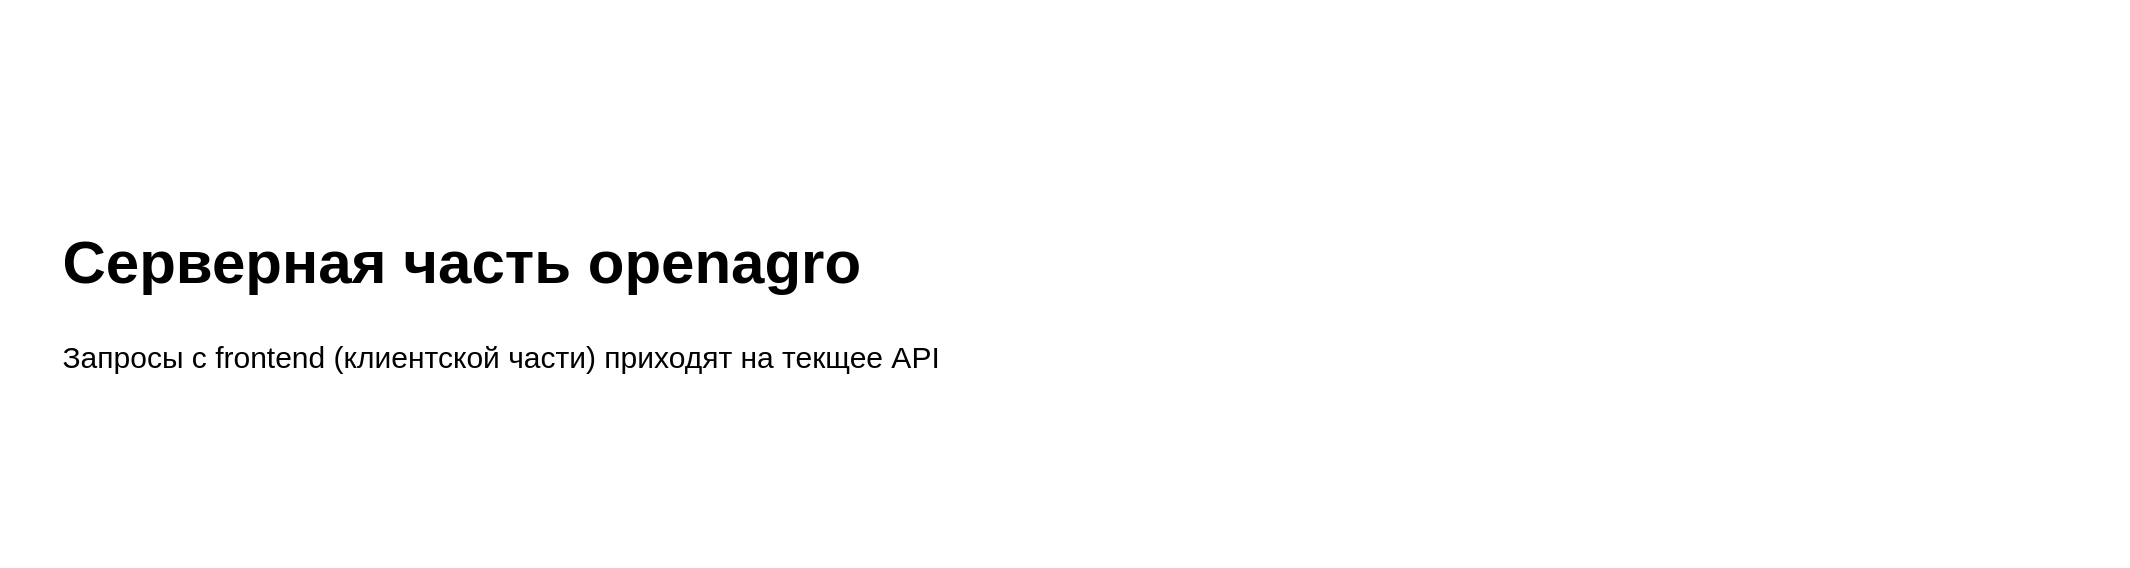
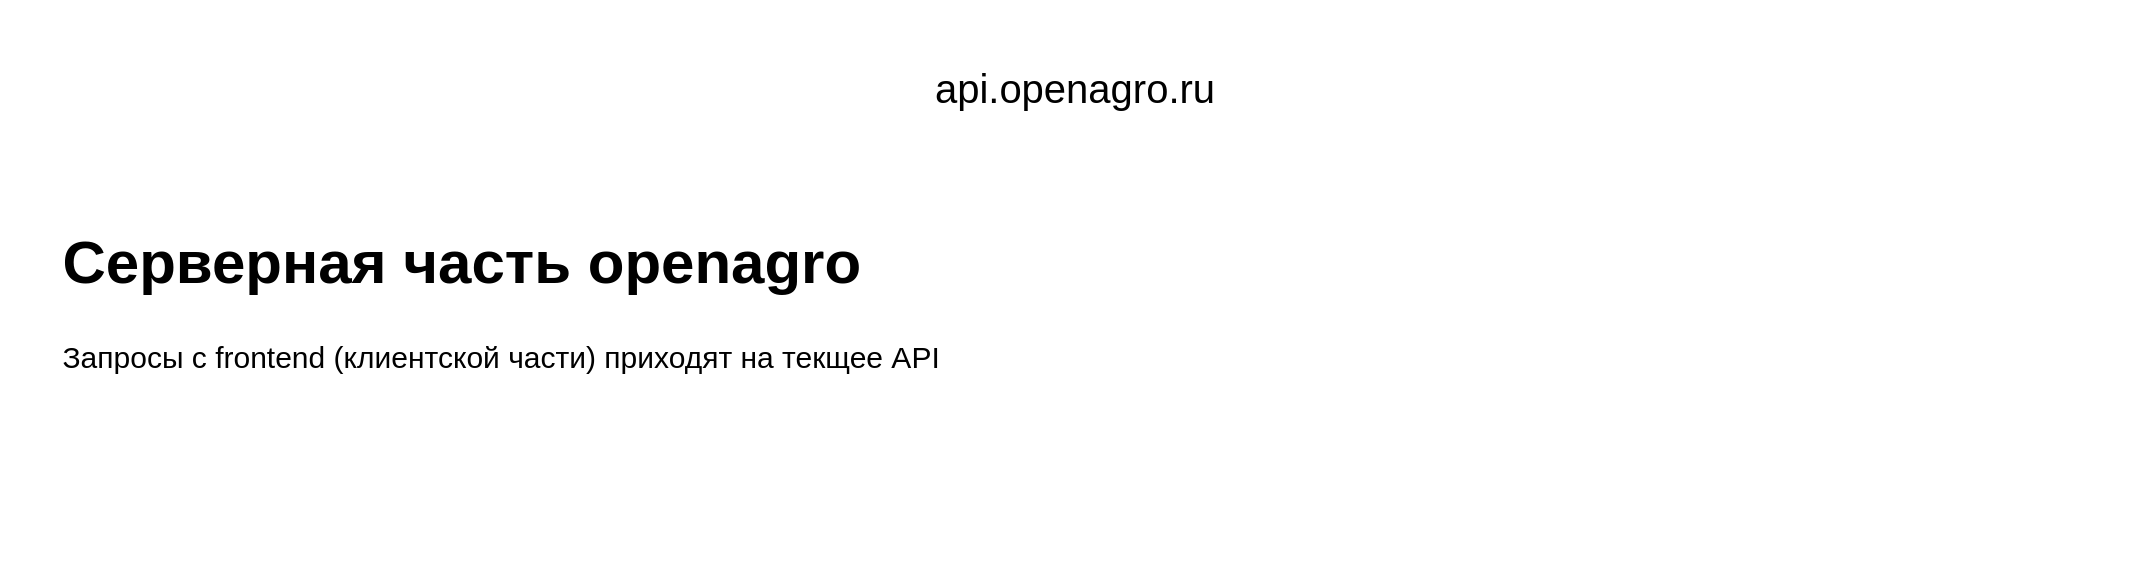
node "api.openagro.ru": added
